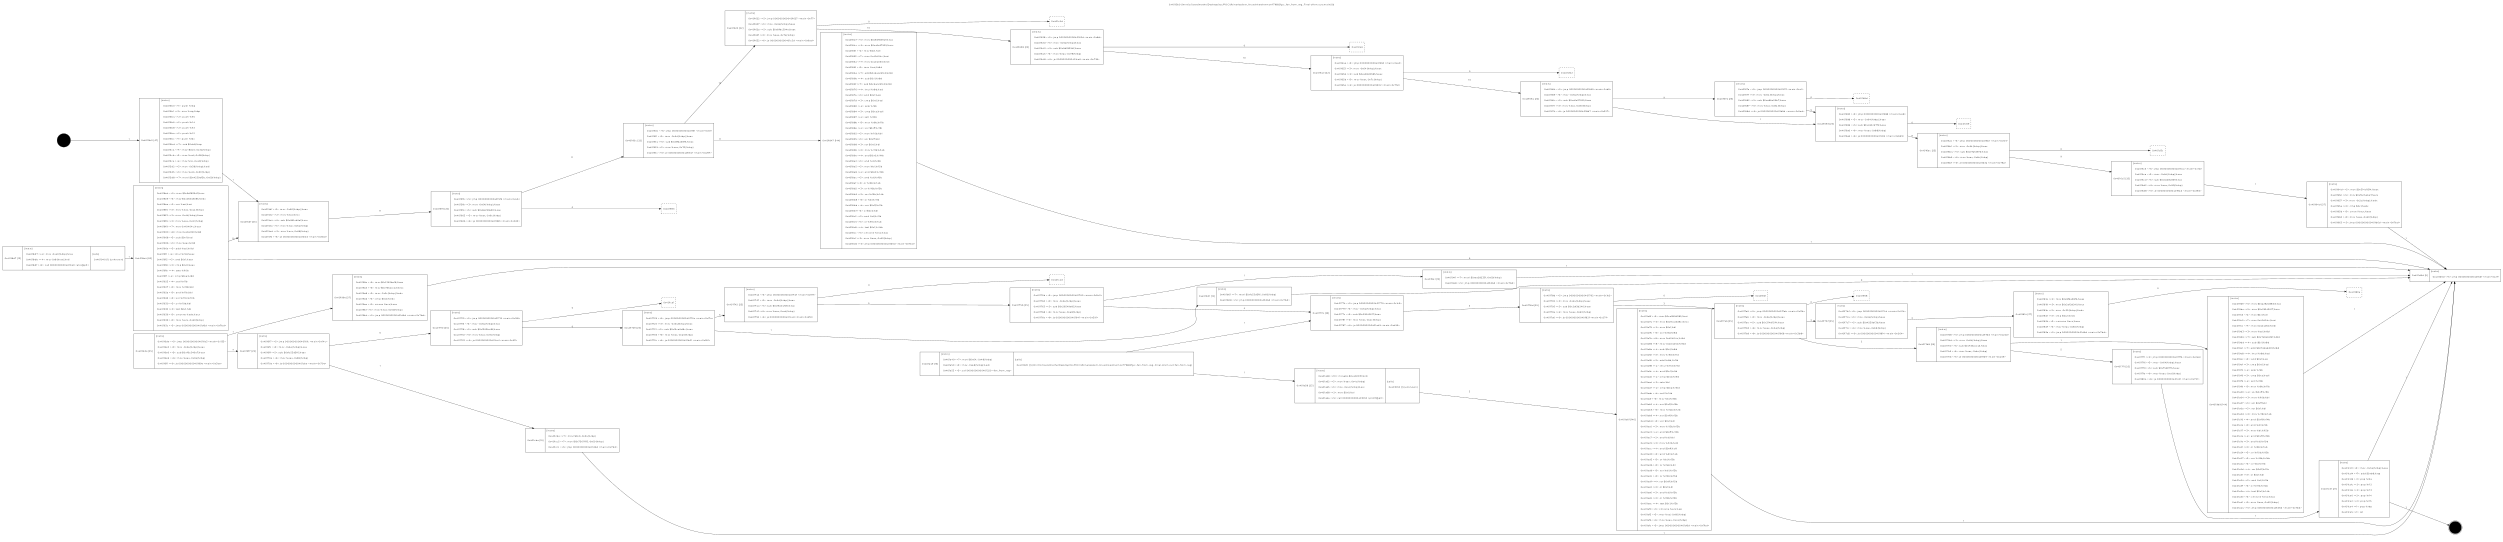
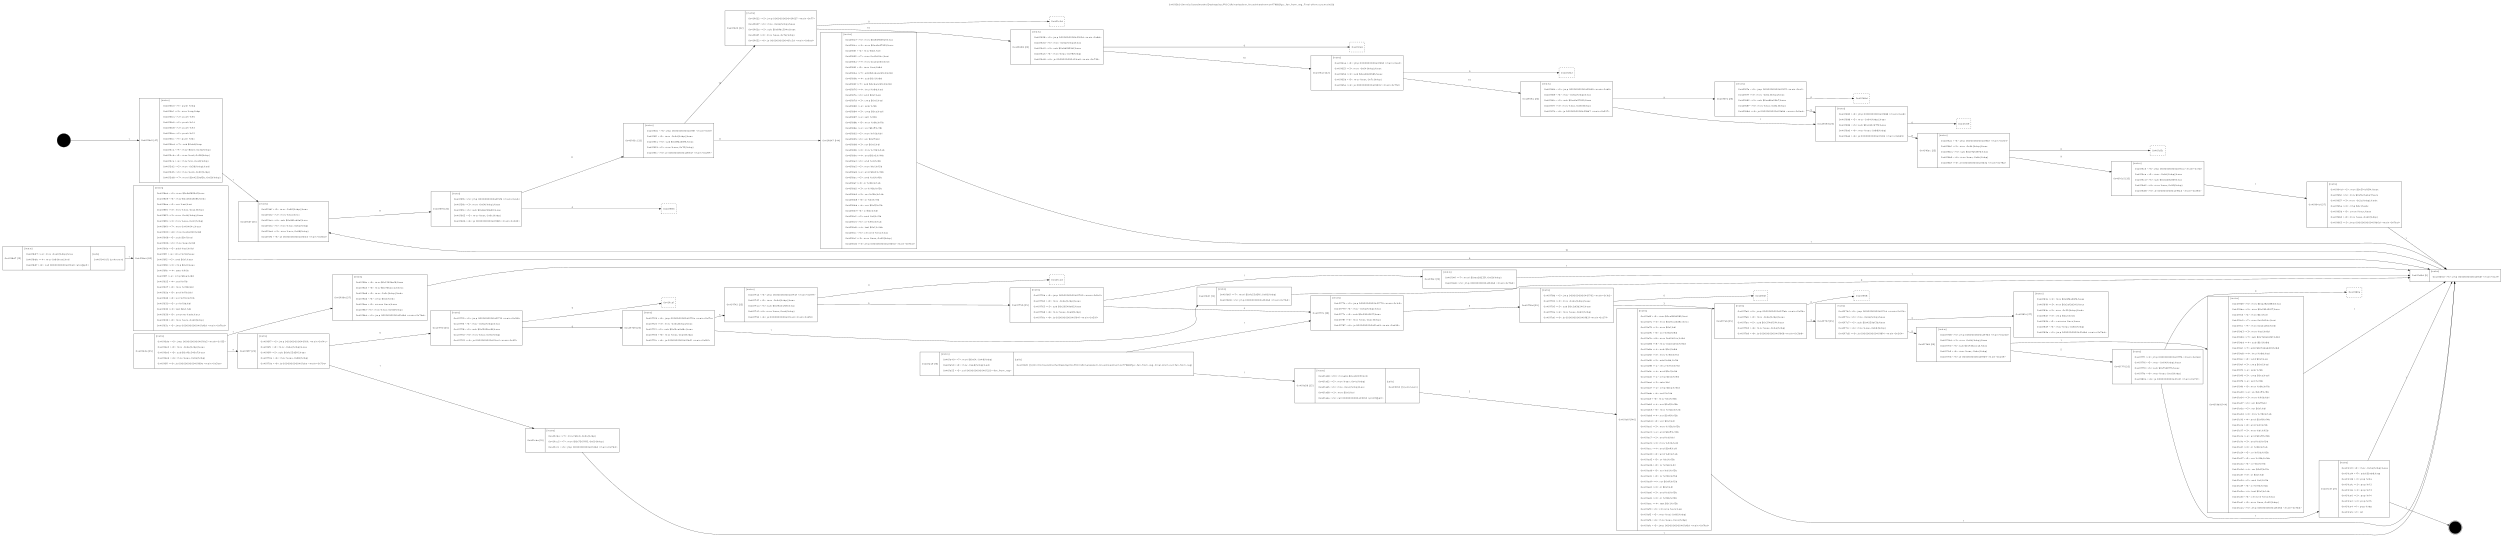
edge "0x4018e4 [93]" -> "0x4015df [23]": now "0x401d6d [5]" -> "0x4015df [23]"
edge "0x401814 [27]" -> "0x40180a": now "0x4017f1 [25]" -> "0x40180a"
edge "0x4017a6 [25]" -> "0x4017d8 [25]": now "0x4017bf [25]" -> "0x4017d8 [25]"
